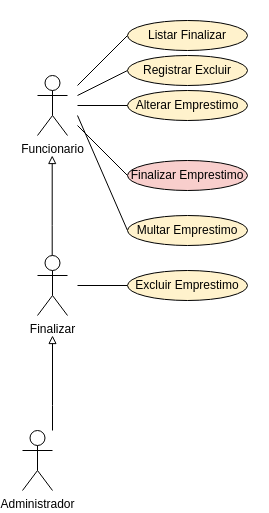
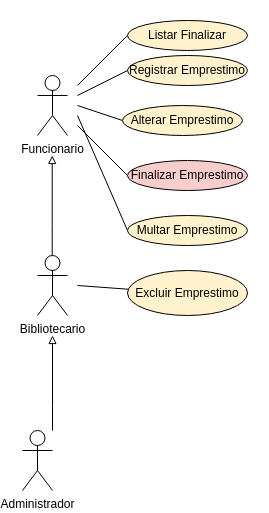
node "Registrar Excluir": label "Registrar Excluir" -> "Registrar Emprestimo"
node "Alterar Emprestimo": moved (188, 106) -> (183, 121)
node "Excluir Emprestimo": size 120x30 -> 120x45
node "Finalizar": label "Finalizar" -> "Bibliotecario"
